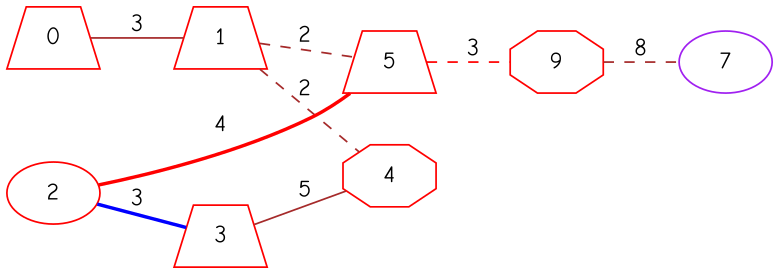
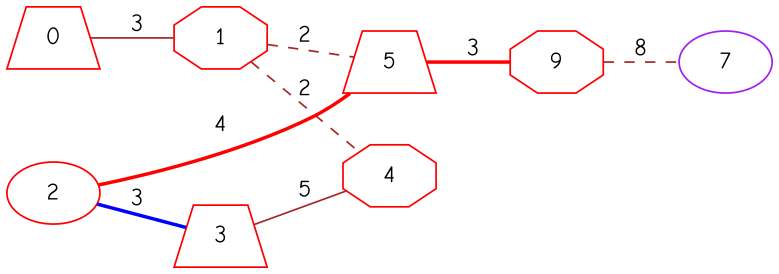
node "1": shape trapezium -> octagon
edge "5" -- "9": style dashed -> bold
